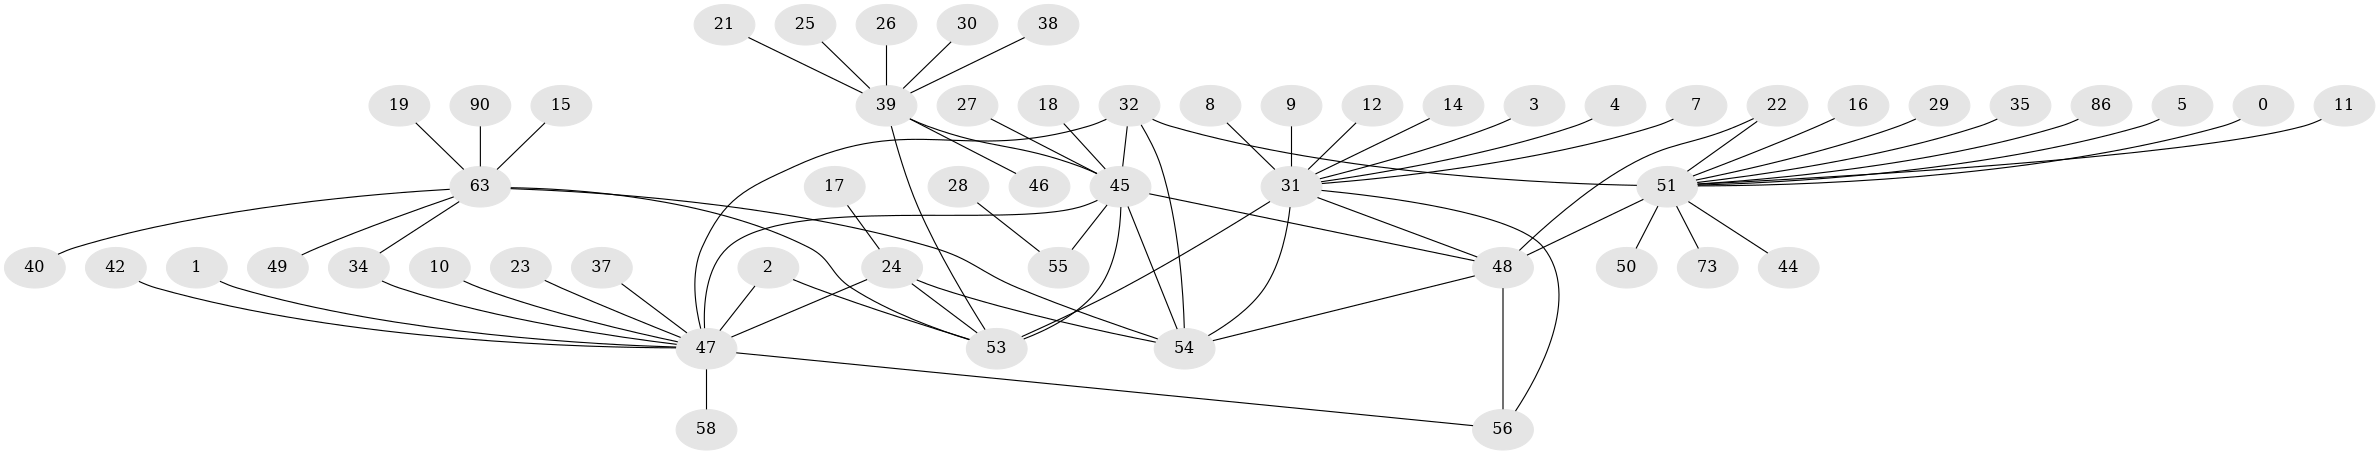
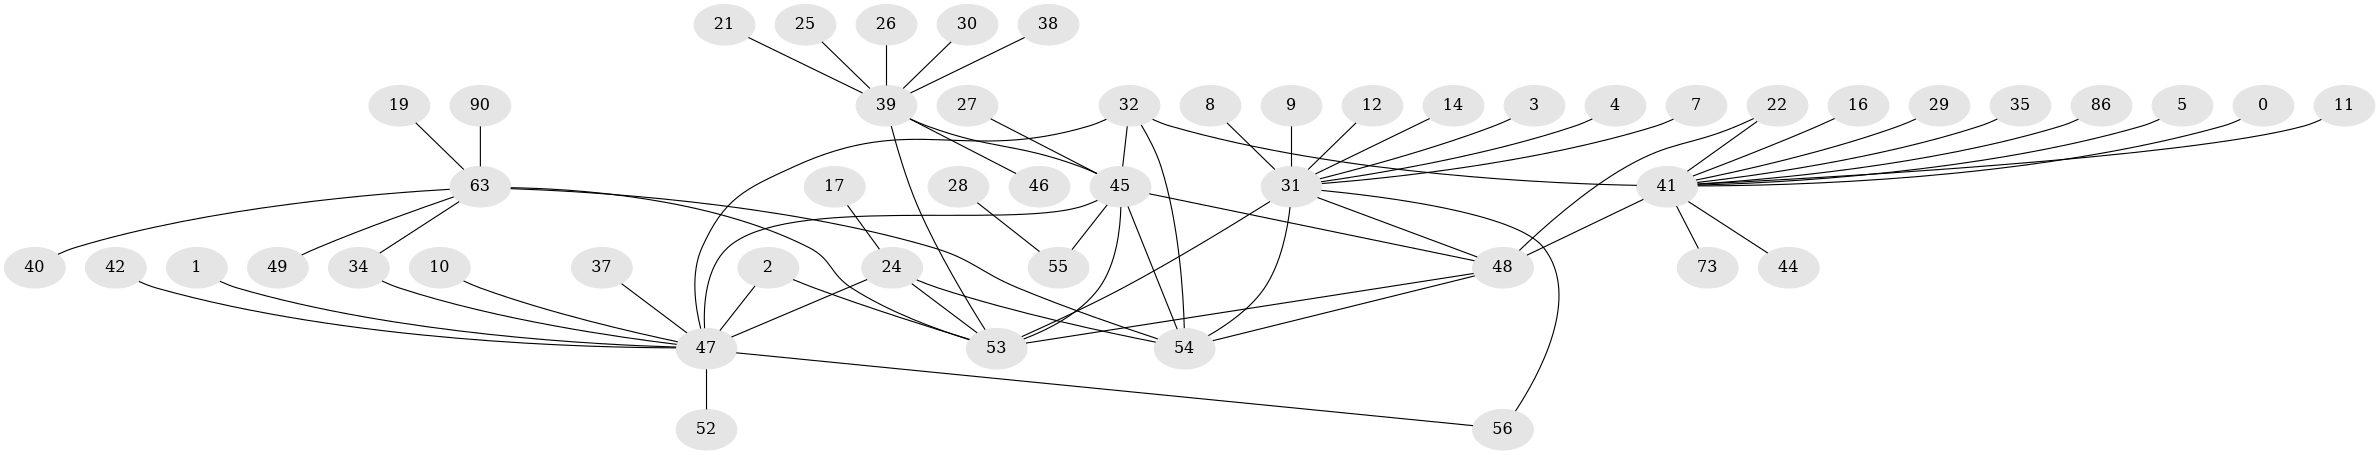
node "15": removed
node "18": removed
node "51": label "51" -> "41"
node "23": removed
node "50": removed
edge "48" -- "56": now "48" -- "53"
node "58": label "58" -> "52"
